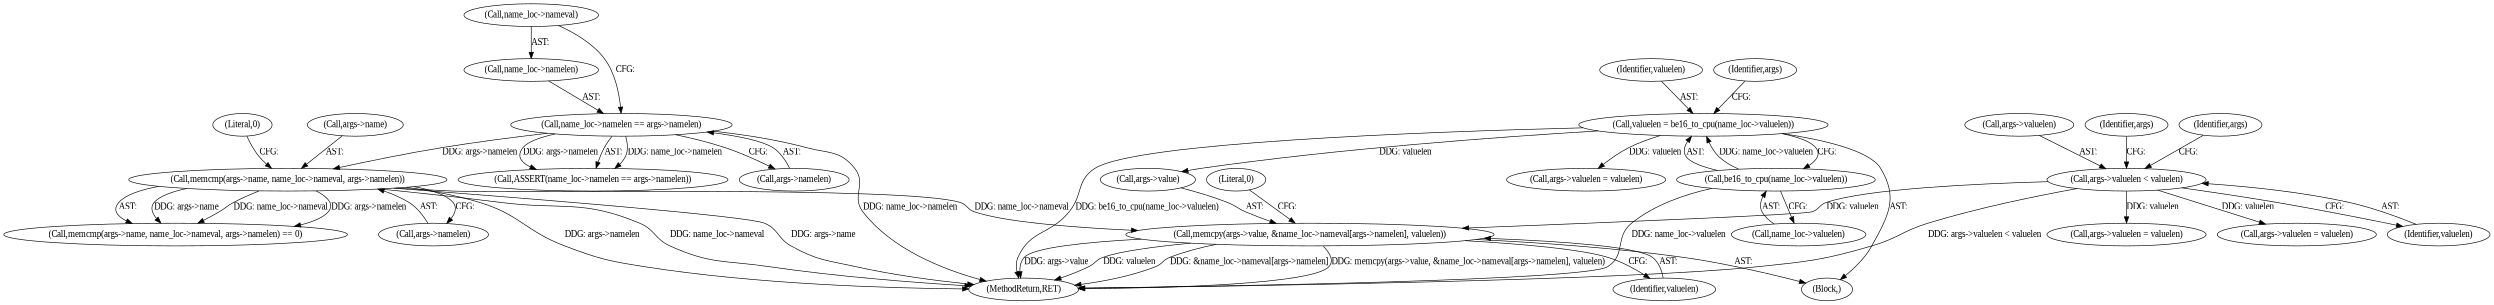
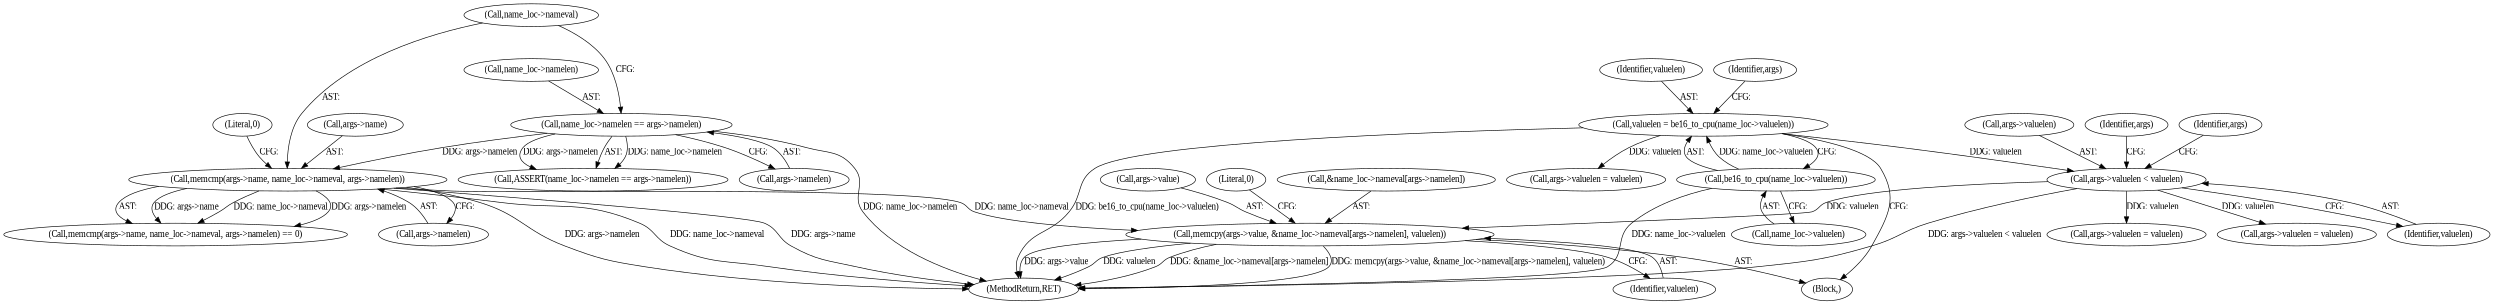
edge "(Call,name_loc->nameval)" -> "(Call,name_loc->namelen)": now "(Call,name_loc->nameval)" -> "(Call,memcmp(args->name, name_loc->nameval, args->namelen))"
edge "(Call,valuelen = be16_to_cpu(name_loc->valuelen))" -> "(Call,args->value)": now "(Call,valuelen = be16_to_cpu(name_loc->valuelen))" -> "(Call,args->valuelen < valuelen)"
node "(Call,&name_loc->nameval[args->namelen])": added
edge "(Call,valuelen = be16_to_cpu(name_loc->valuelen))" -> "(Block,)": label "AST: " -> "CFG: "
